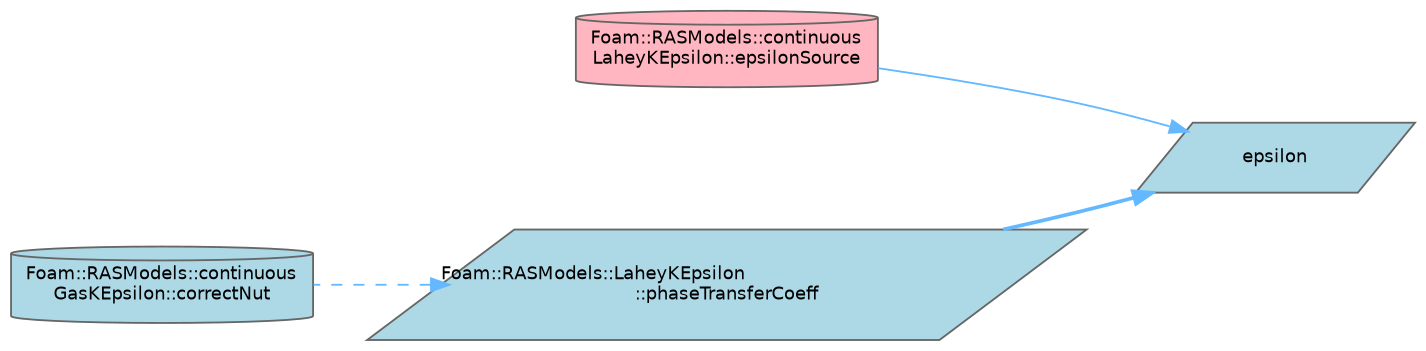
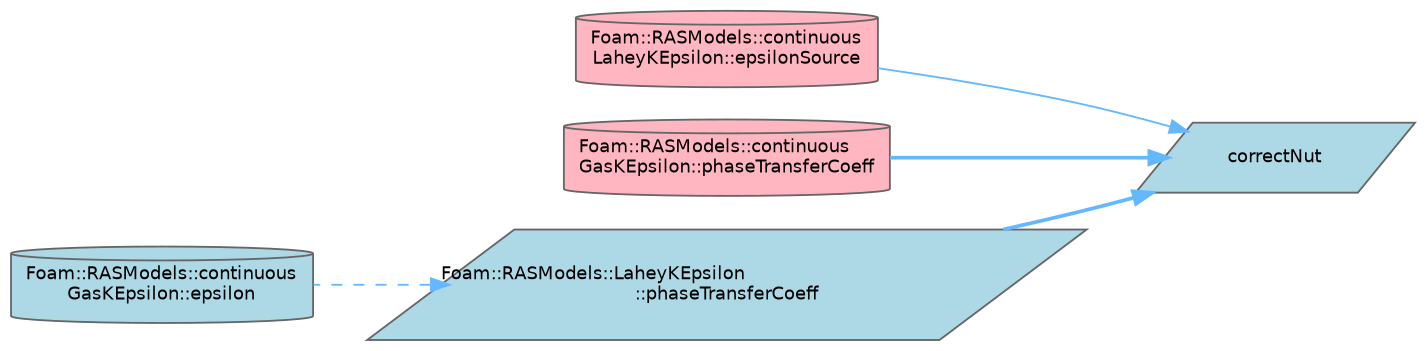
node "Foam::RASModels::continuous GasKEpsilon::phaseTransferCoeff": added
node "epsilon": label "epsilon" -> "correctNut"
node "Foam::RASModels::continuous GasKEpsilon::correctNut": label "Foam::RASModels::continuous GasKEpsilon::correctNut" -> "Foam::RASModels::continuous GasKEpsilon::epsilon"
